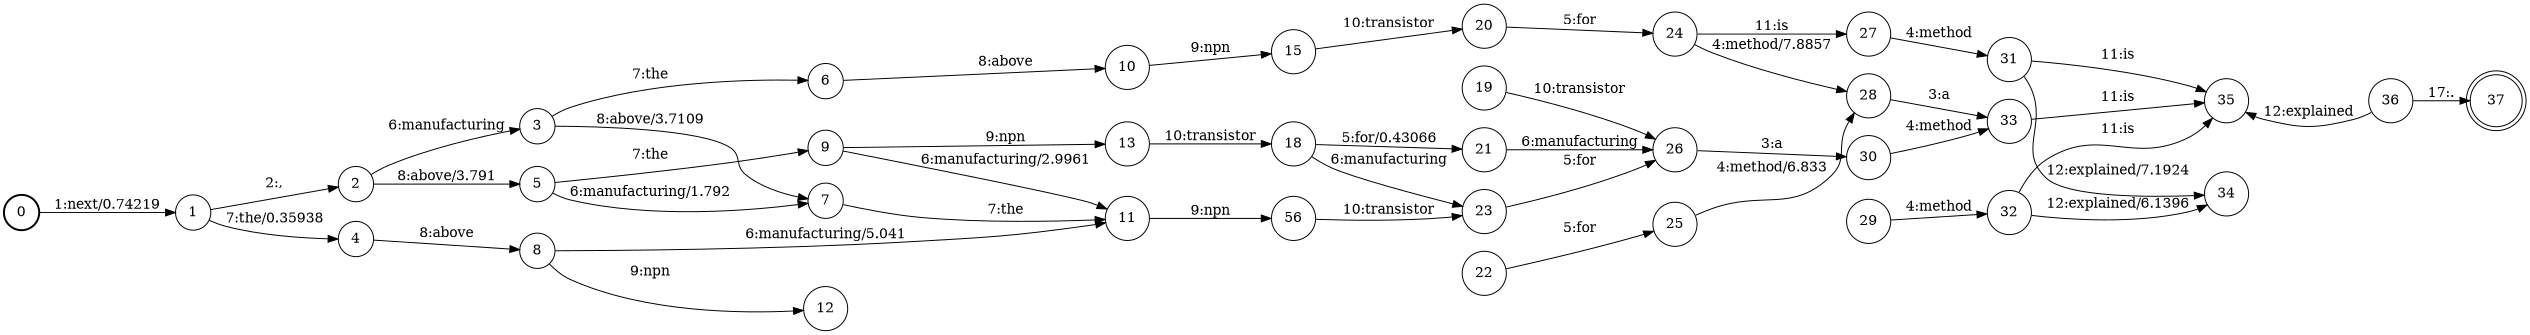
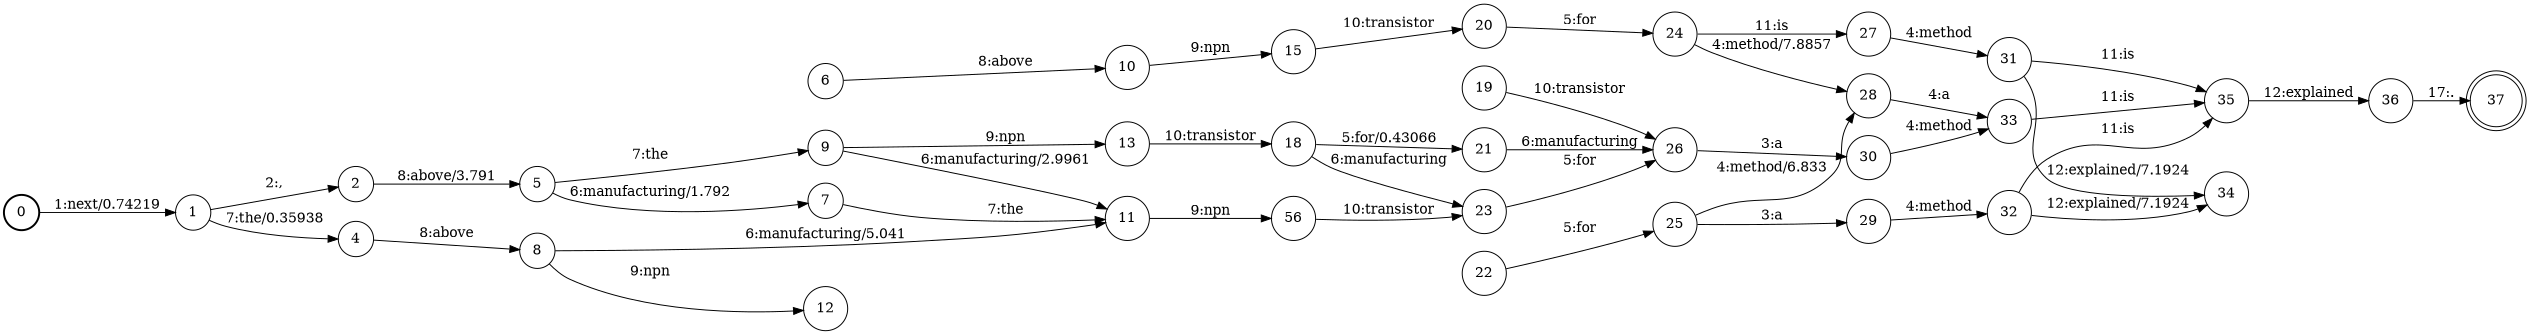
edge "28" -> "33": label "3:a" -> "4:a"
node "3": removed
edge "36" -> "35": reversed
edge "32" -> "34": label "12:explained/6.1396" -> "12:explained/7.1924"
edge "25" -> "29": added, label "3:a"
